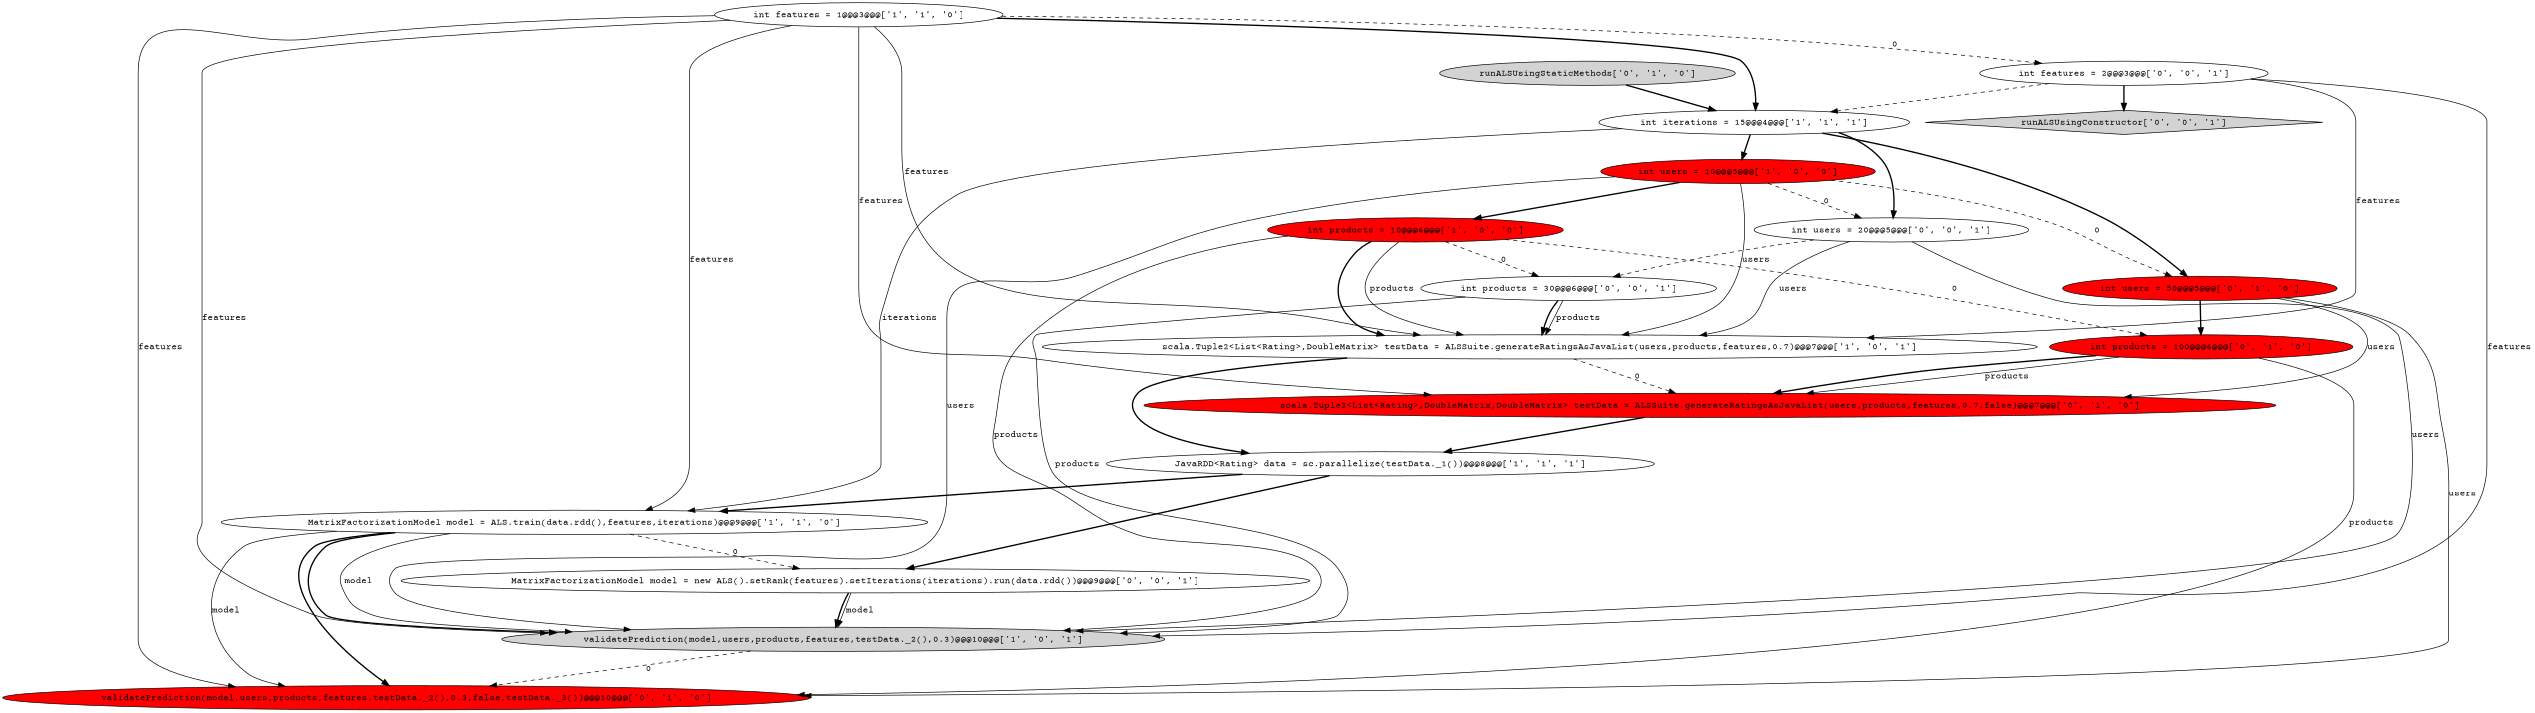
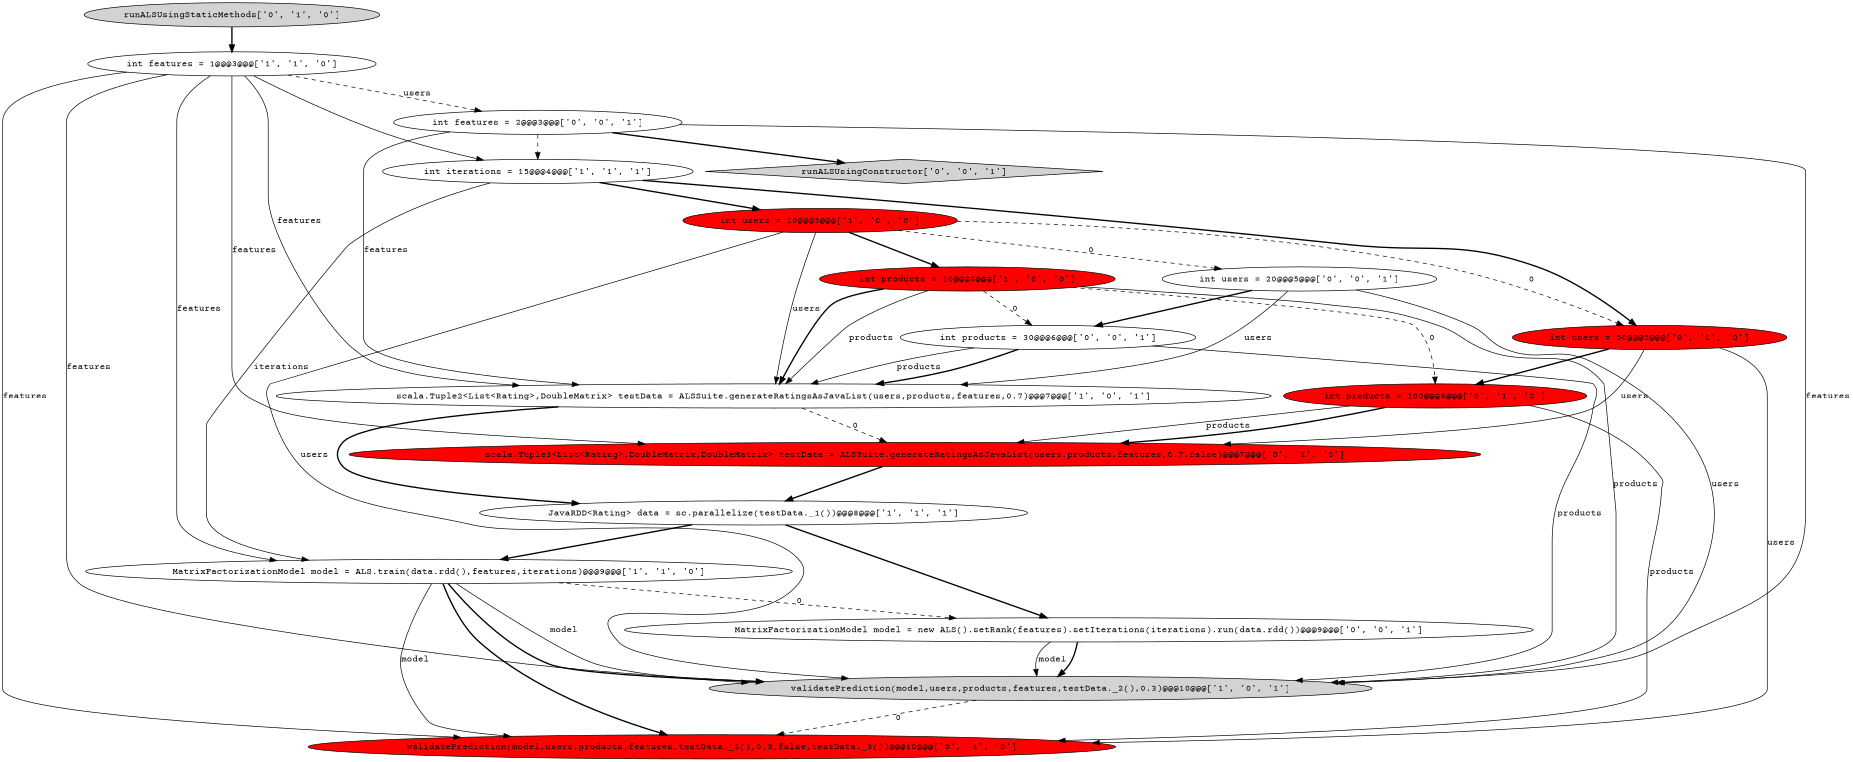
edge "int features = 1@@@3@@@['1', '1', '0']" -> "int iterations = 15@@@4@@@['1', '1', '1']": style bold -> solid
edge "int features = 1@@@3@@@['1', '1', '0']" -> "int features = 2@@@3@@@['0', '0', '1']": label "0" -> "users"
edge "runALSUsingStaticMethods['0', '1', '0']" -> "int iterations = 15@@@4@@@['1', '1', '1']": now "runALSUsingStaticMethods['0', '1', '0']" -> "int features = 1@@@3@@@['1', '1', '0']"
edge "int iterations = 15@@@4@@@['1', '1', '1']" -> "int users = 20@@@5@@@['0', '0', '1']": removed
edge "int users = 20@@@5@@@['0', '0', '1']" -> "int products = 30@@@6@@@['0', '0', '1']": style dashed -> bold
